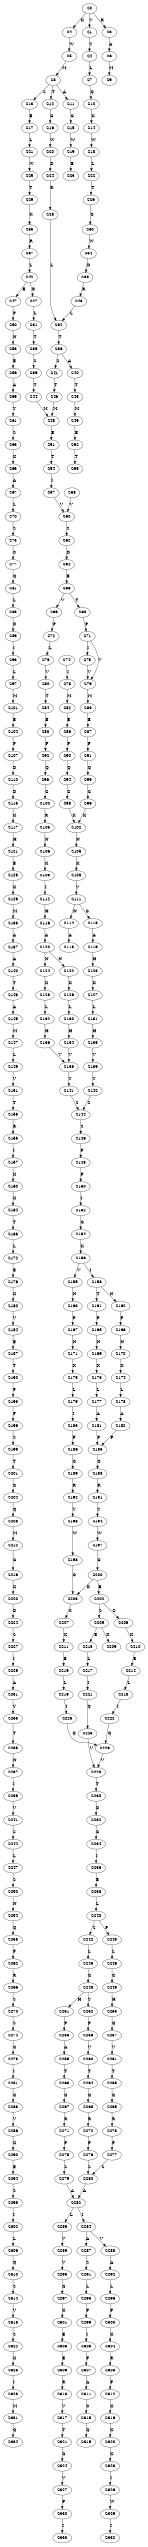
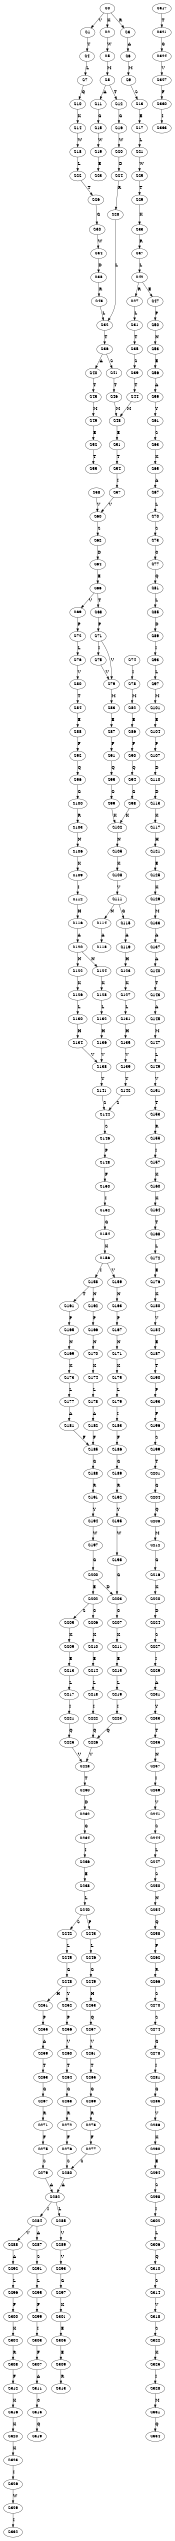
edge "S8" -> "S13": now "S9" -> "S13"
edge "S205" -> "S213": now "S209" -> "S213"
edge "S313" -> "S317": removed, label "V"
